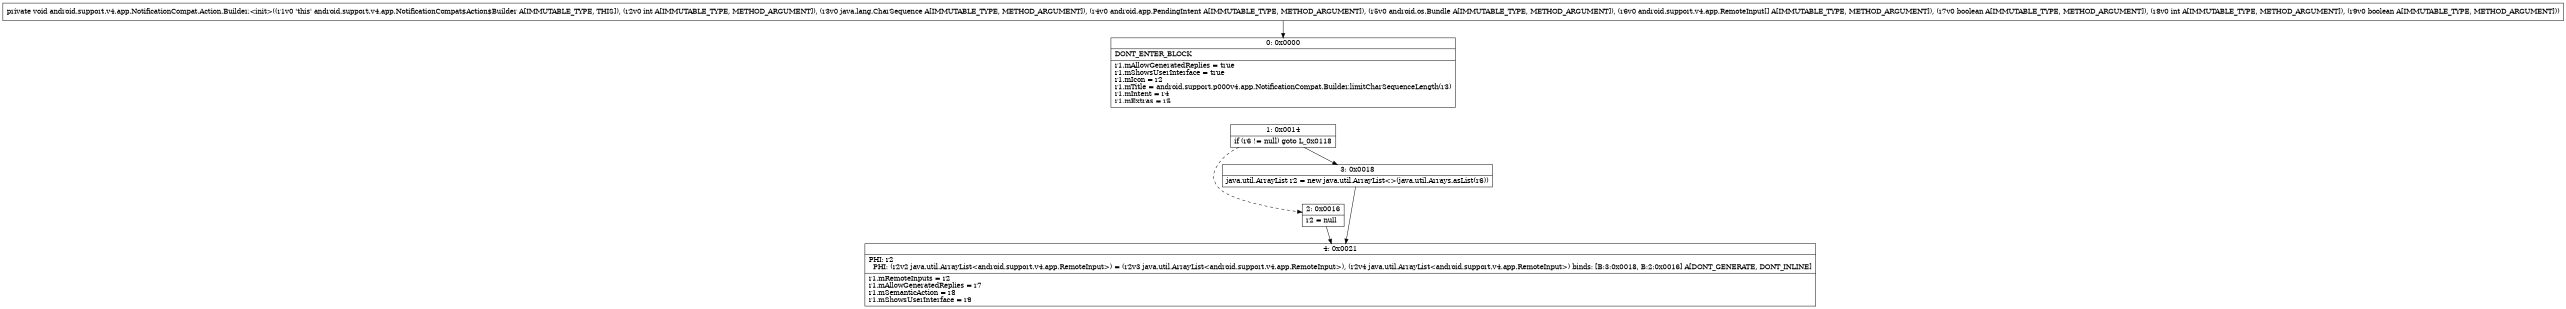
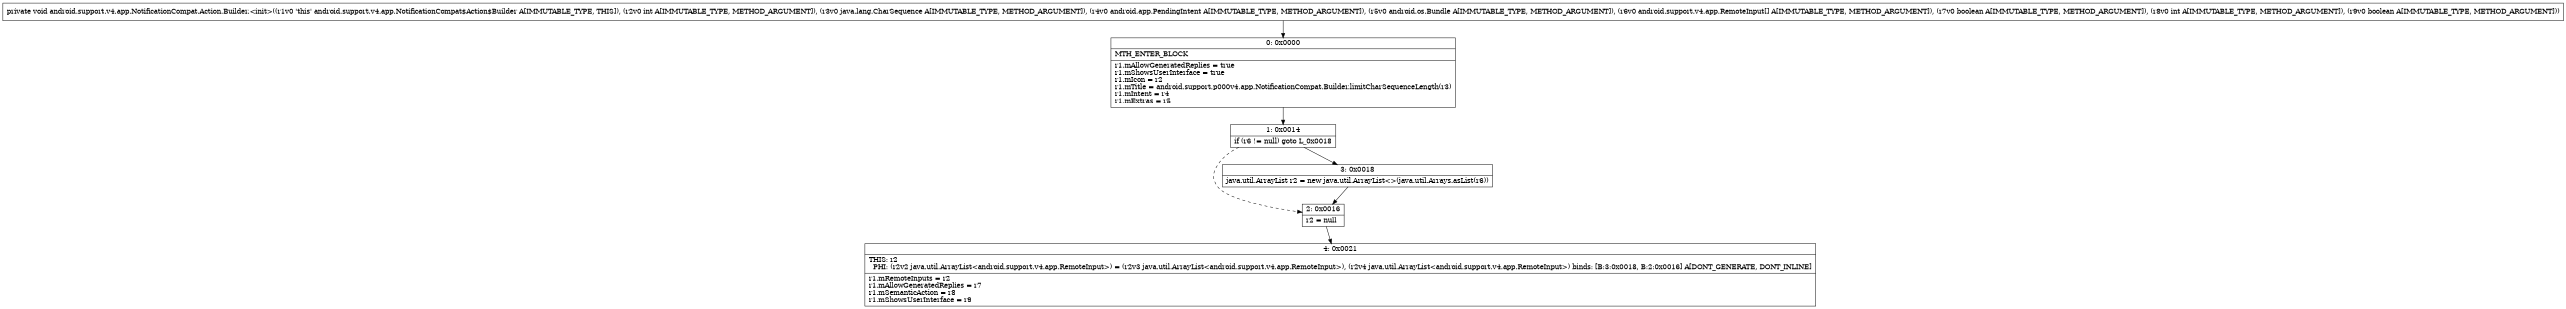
node "0: 0x0000": text "DONT_ENTER_BLOCK" -> "MTH_ENTER_BLOCK"
edge "0: 0x0000" -> "1: 0x0014": added
node "1: 0x0014": text "if (r6 != null) goto L_0x0118" -> "if (r6 != null) goto L_0x0018"
edge "3: 0x0018" -> "4: 0x0021": now "3: 0x0018" -> "2: 0x0016"
node "4: 0x0021": text "PHI: r2" -> "THIS: r2"
